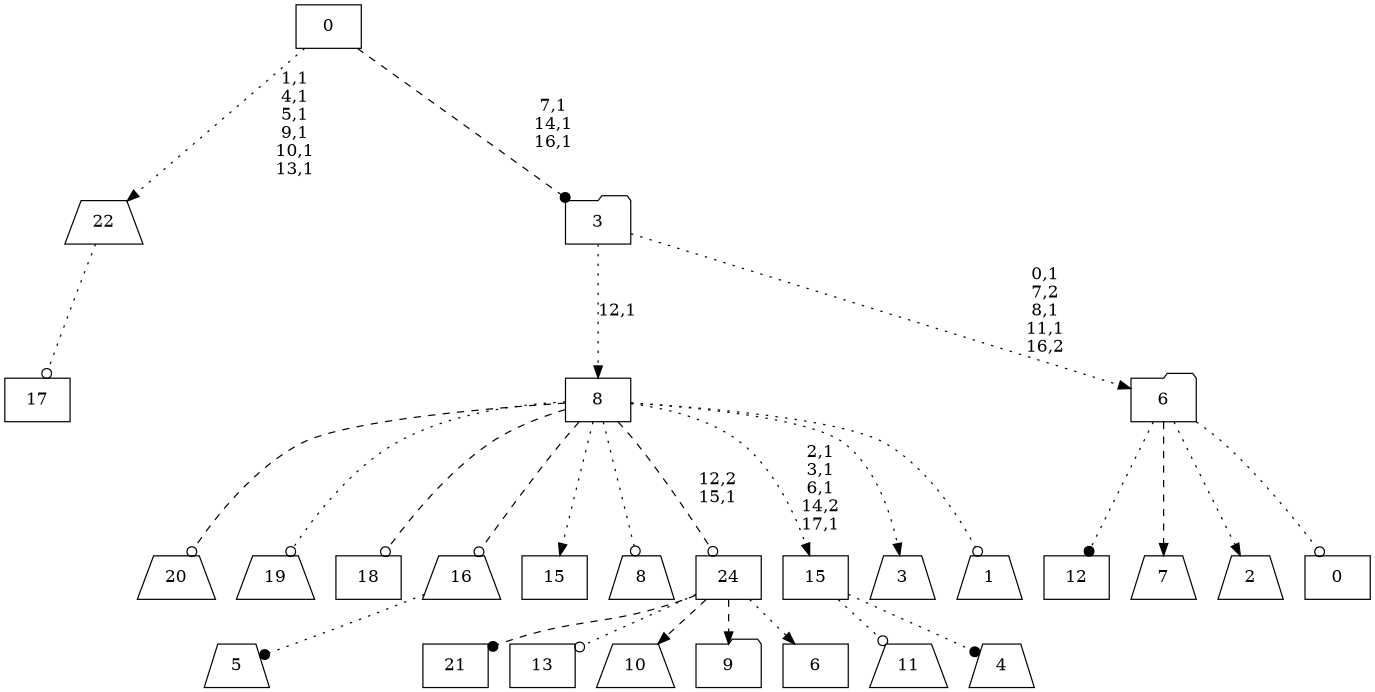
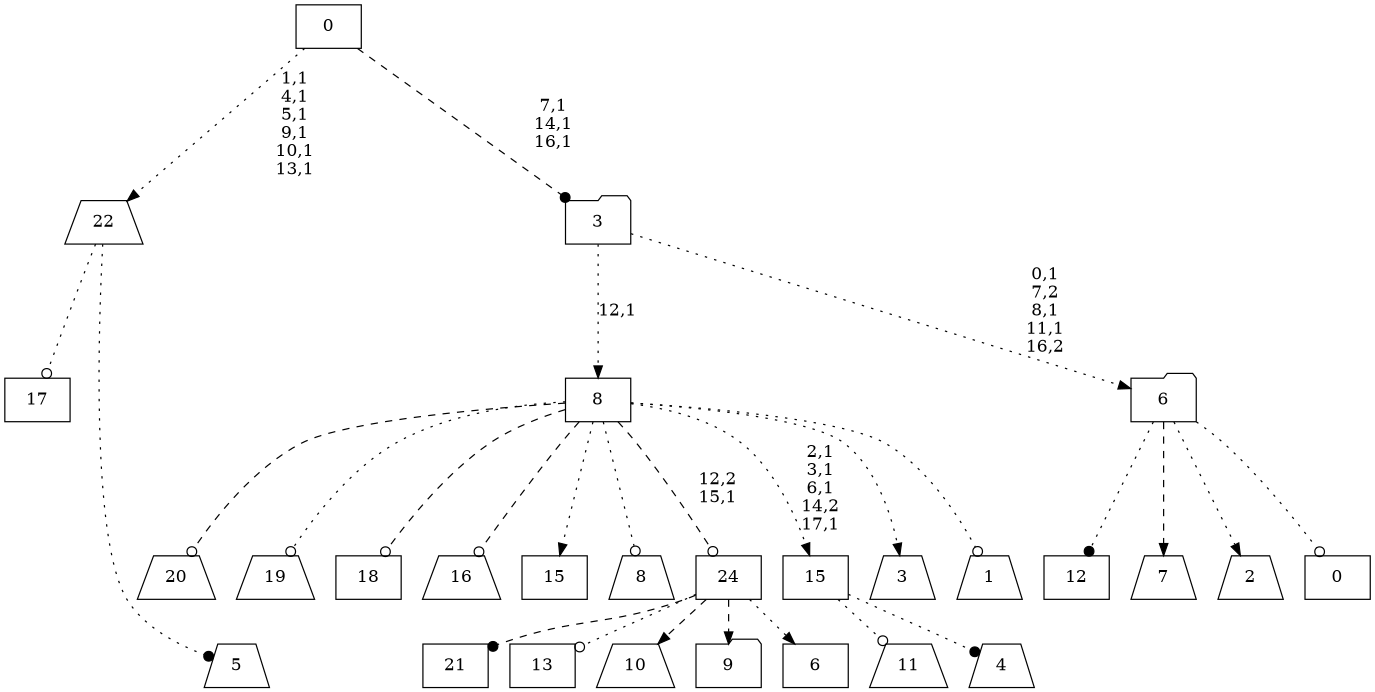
edge "16" -> "5": now "22" -> "5"
